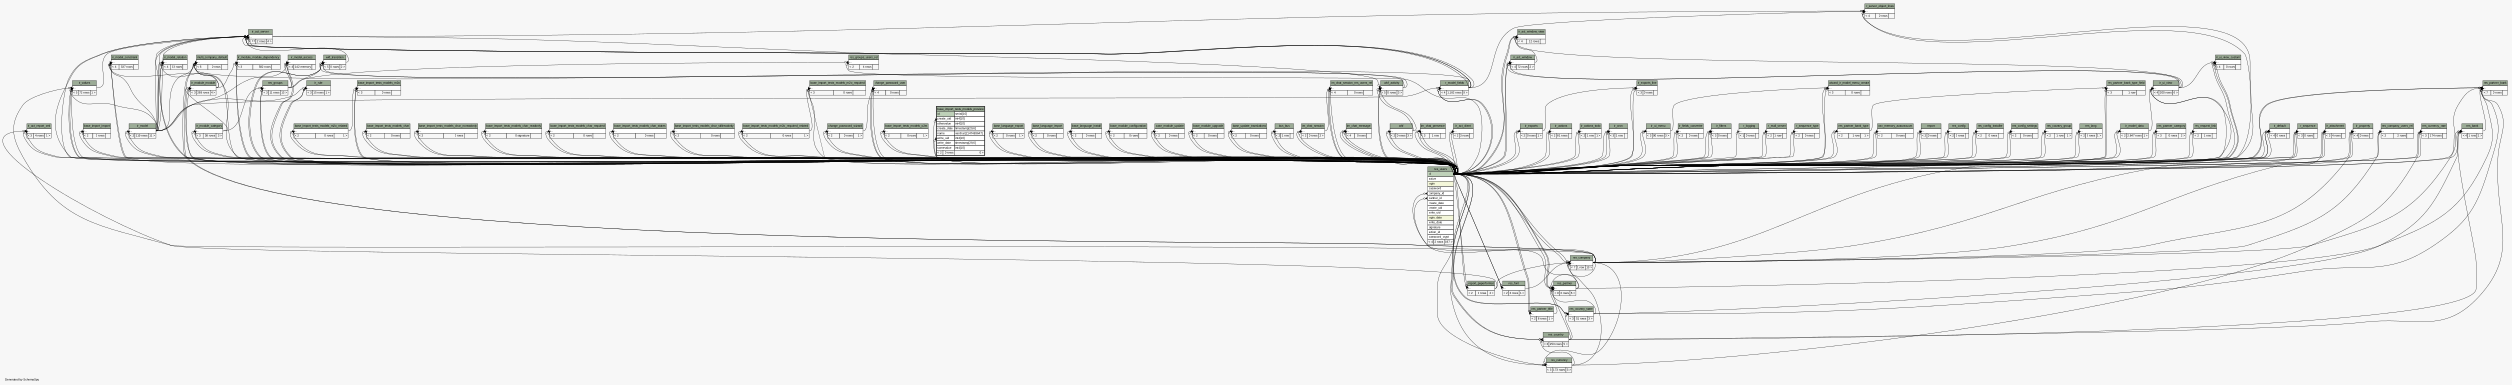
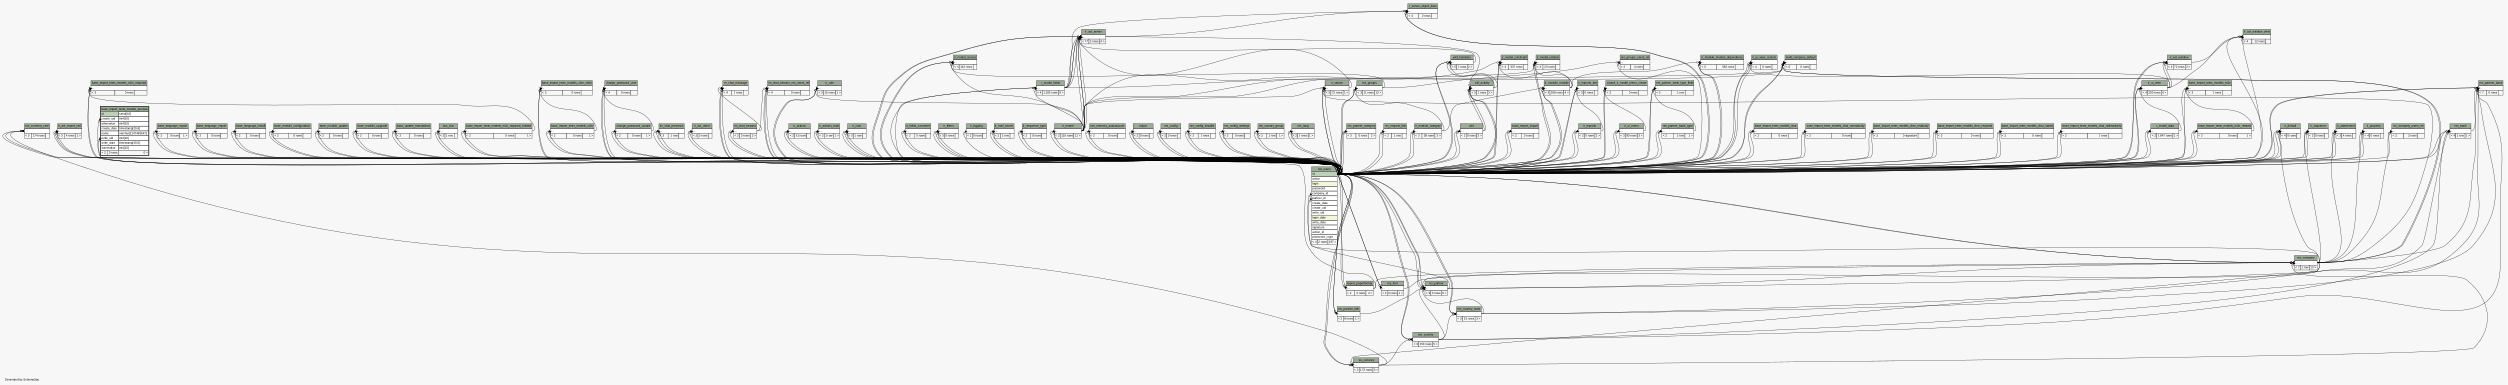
node "ir_model_access": text "142 memory" -> "142 rows"
edge "res_groups" -> "wkf_transition": removed
node "base_import_tests_models_o2m_child": added
edge "im_chat_session" -> "im_chat_message": added
